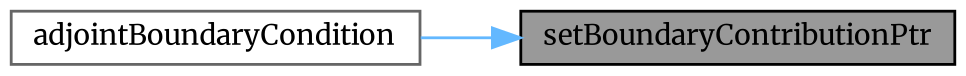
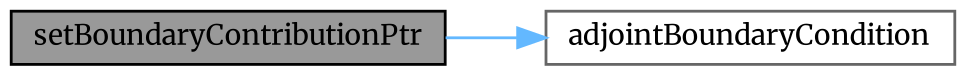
edge "adjointBoundaryCondition" -> "setBoundaryContributionPtr": reversed
